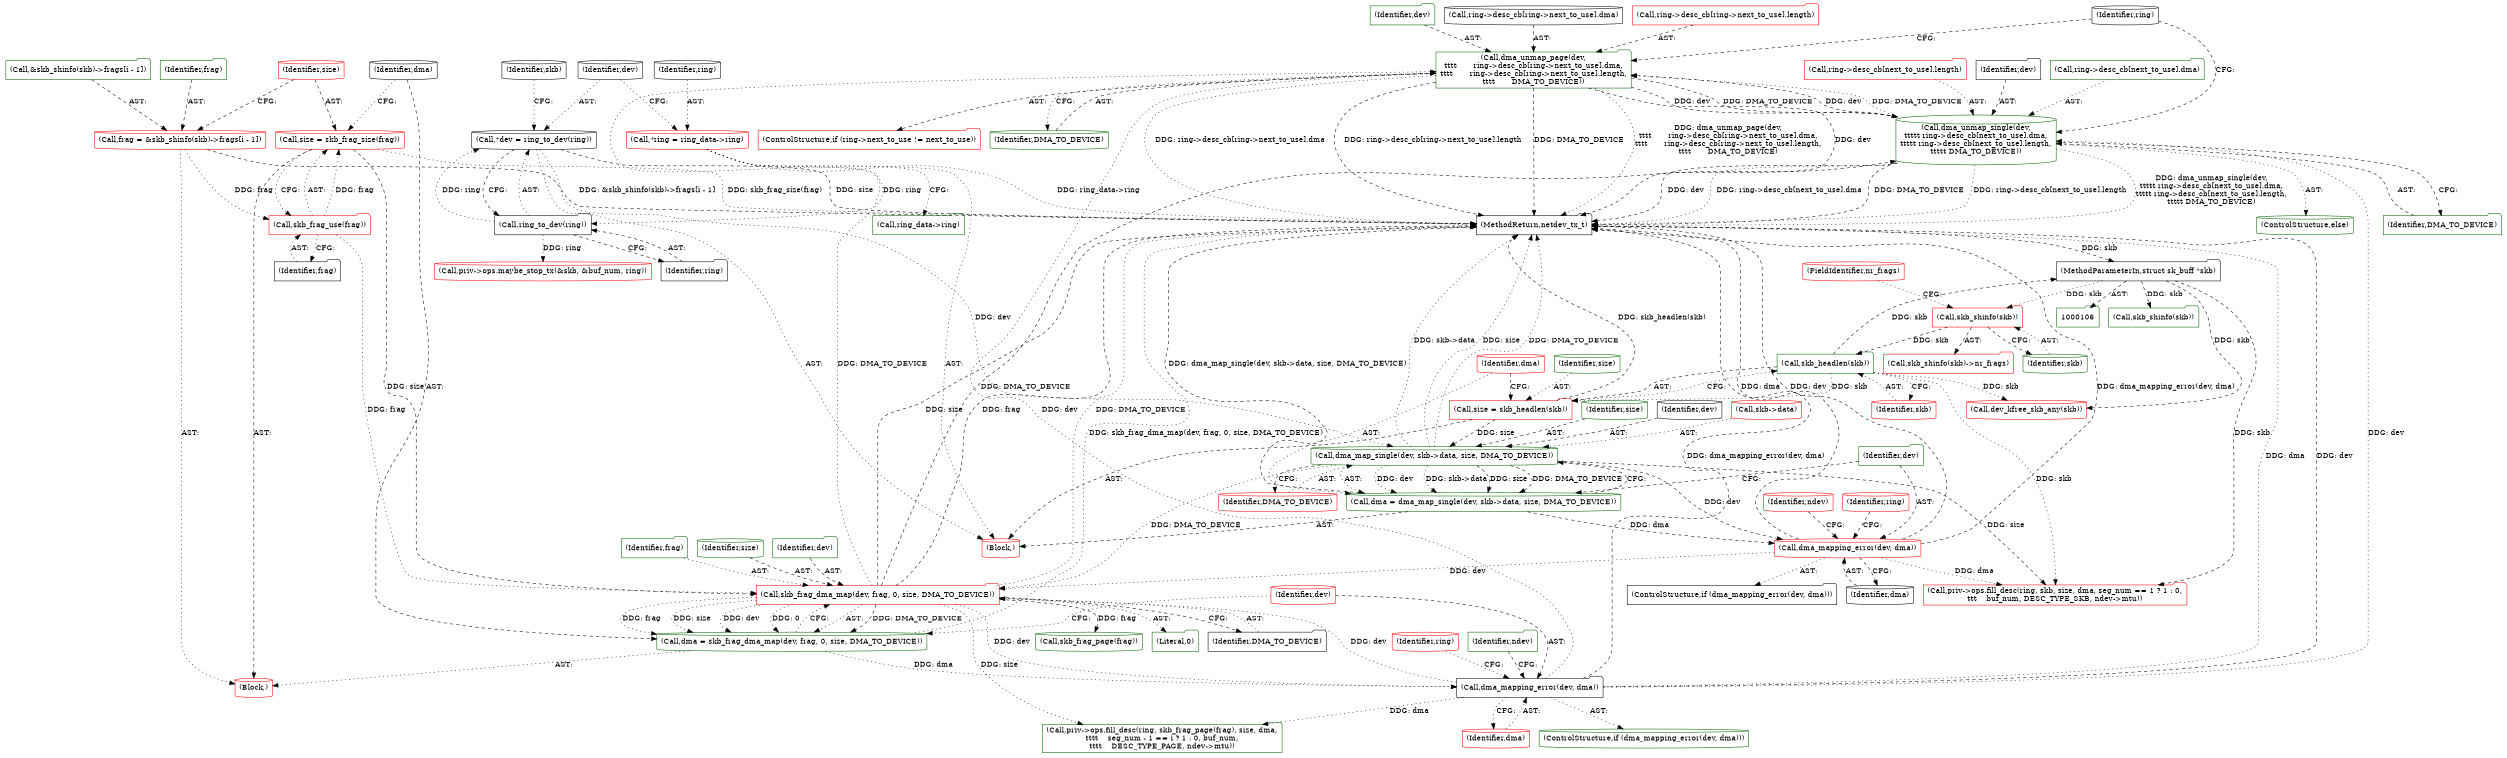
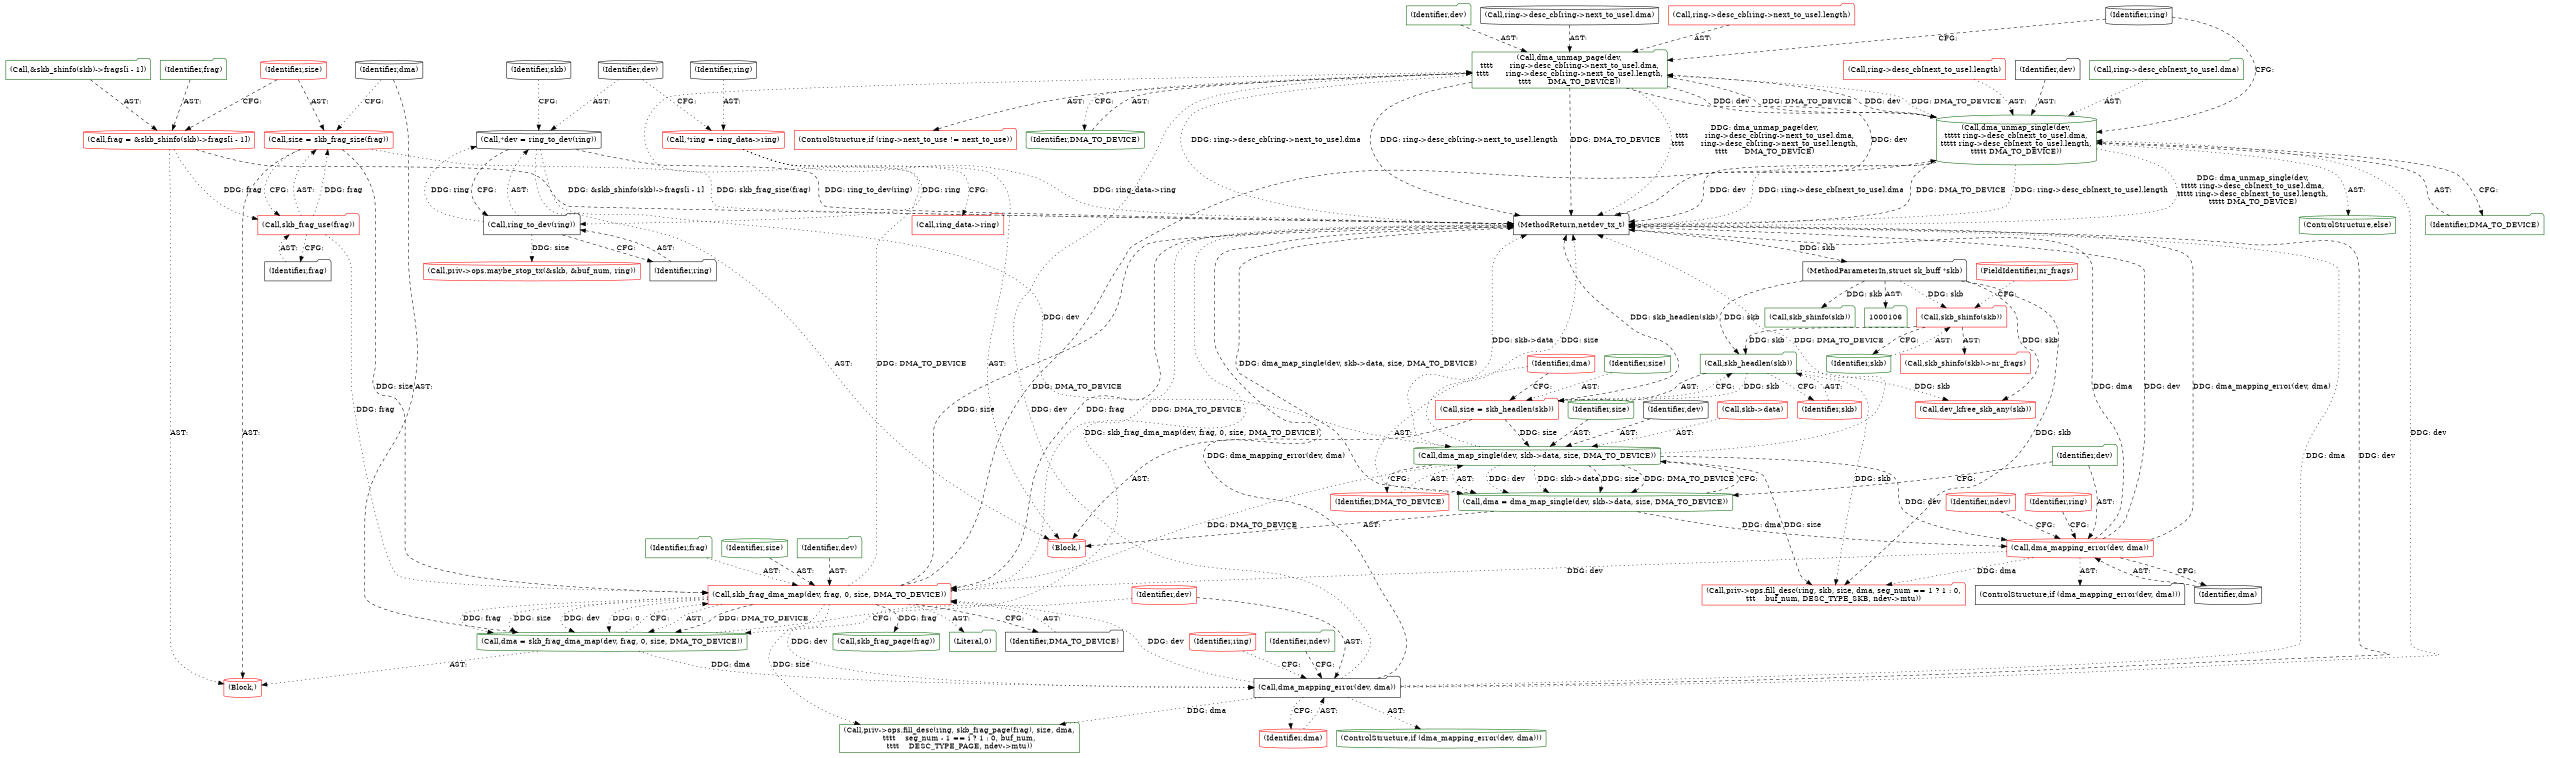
edge "(Call,*dev = ring_to_dev(ring))" -> "(MethodReturn,netdev_tx_t)": label "DDG: size" -> "DDG: ring_to_dev(ring)"
node "(Call,ring_data->ring)": color darkgreen -> red
edge "(Call,ring_to_dev(ring))" -> "(Call,priv->ops.maybe_stop_tx(&skb, &buf_num, ring))": label "DDG: ring" -> "DDG: size"
edge "(Call,skb_headlen(skb))" -> "(MethodParameterIn,struct sk_buff *skb)": reversed
